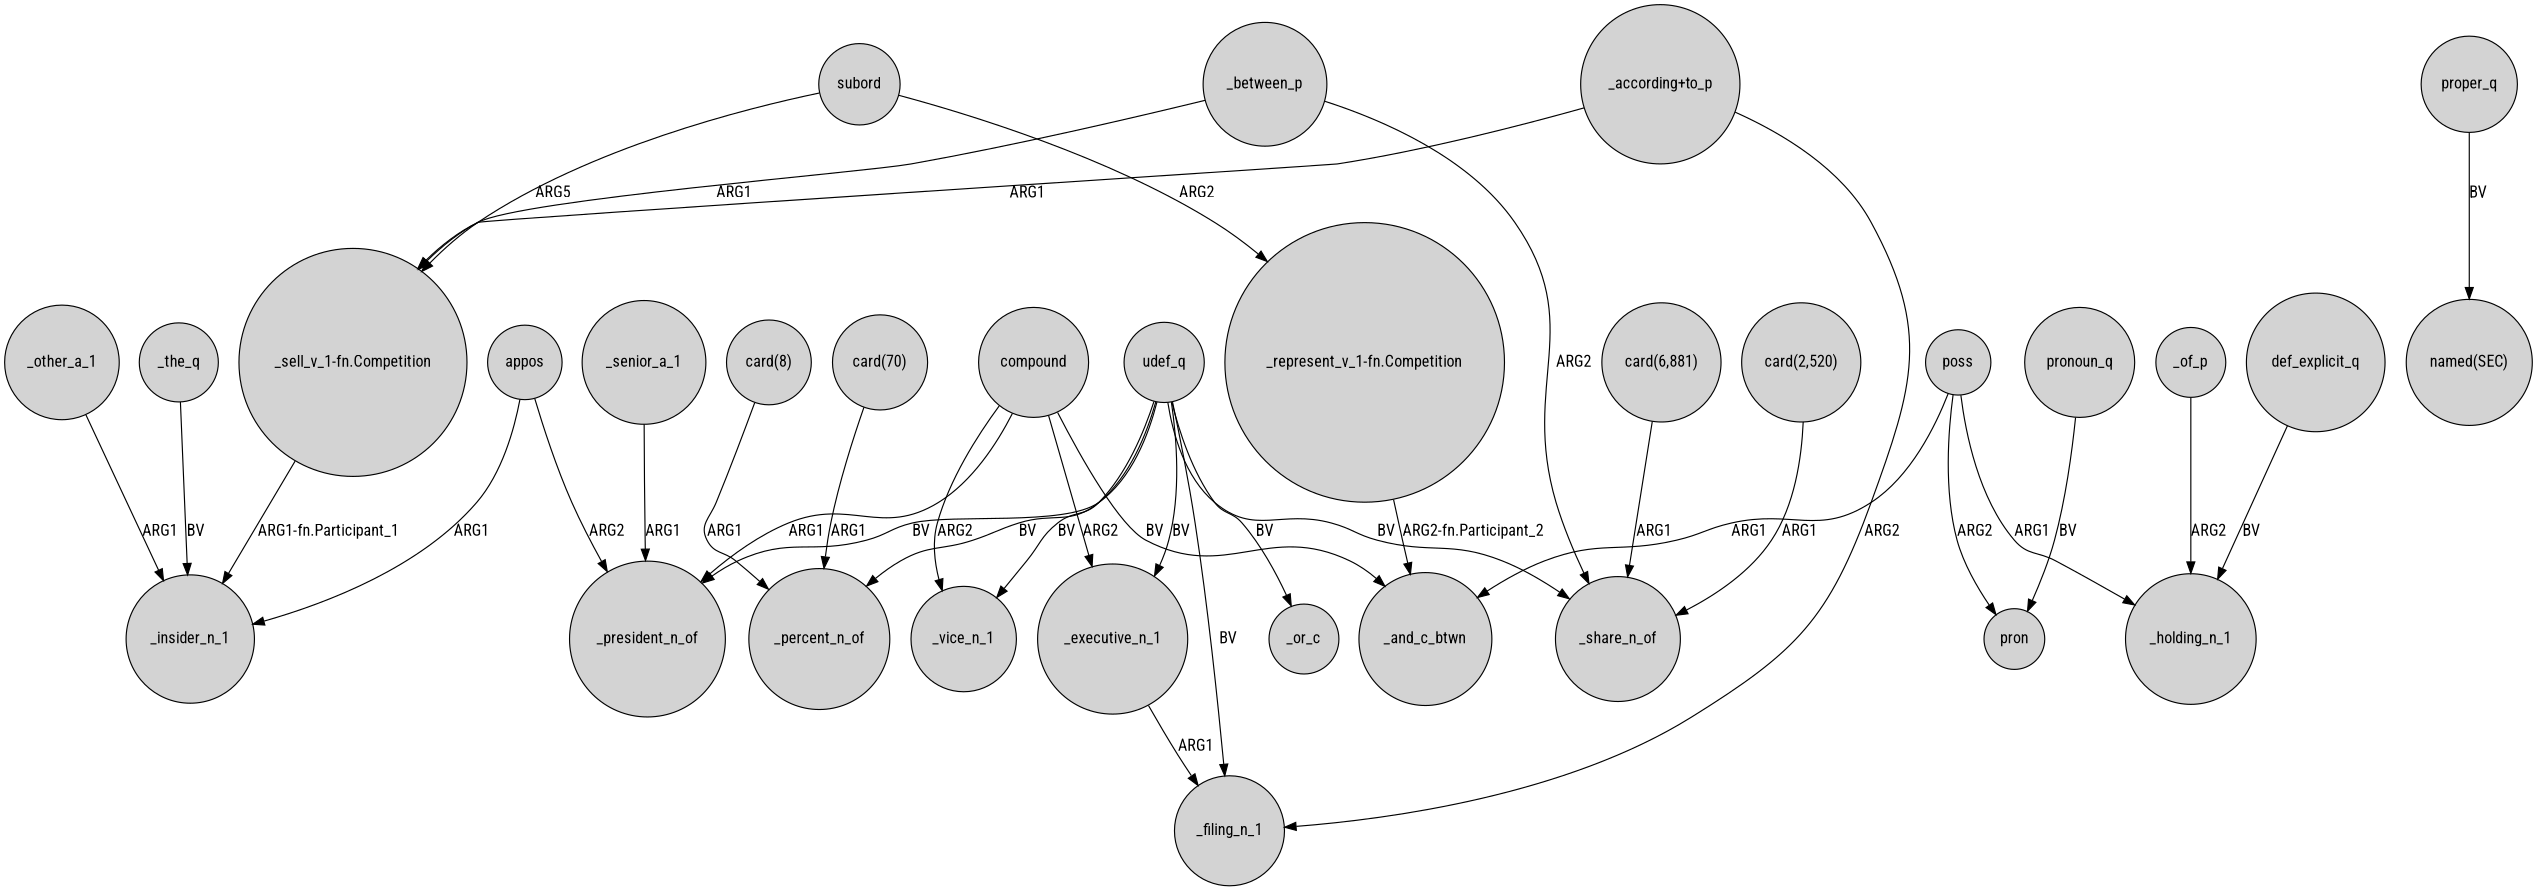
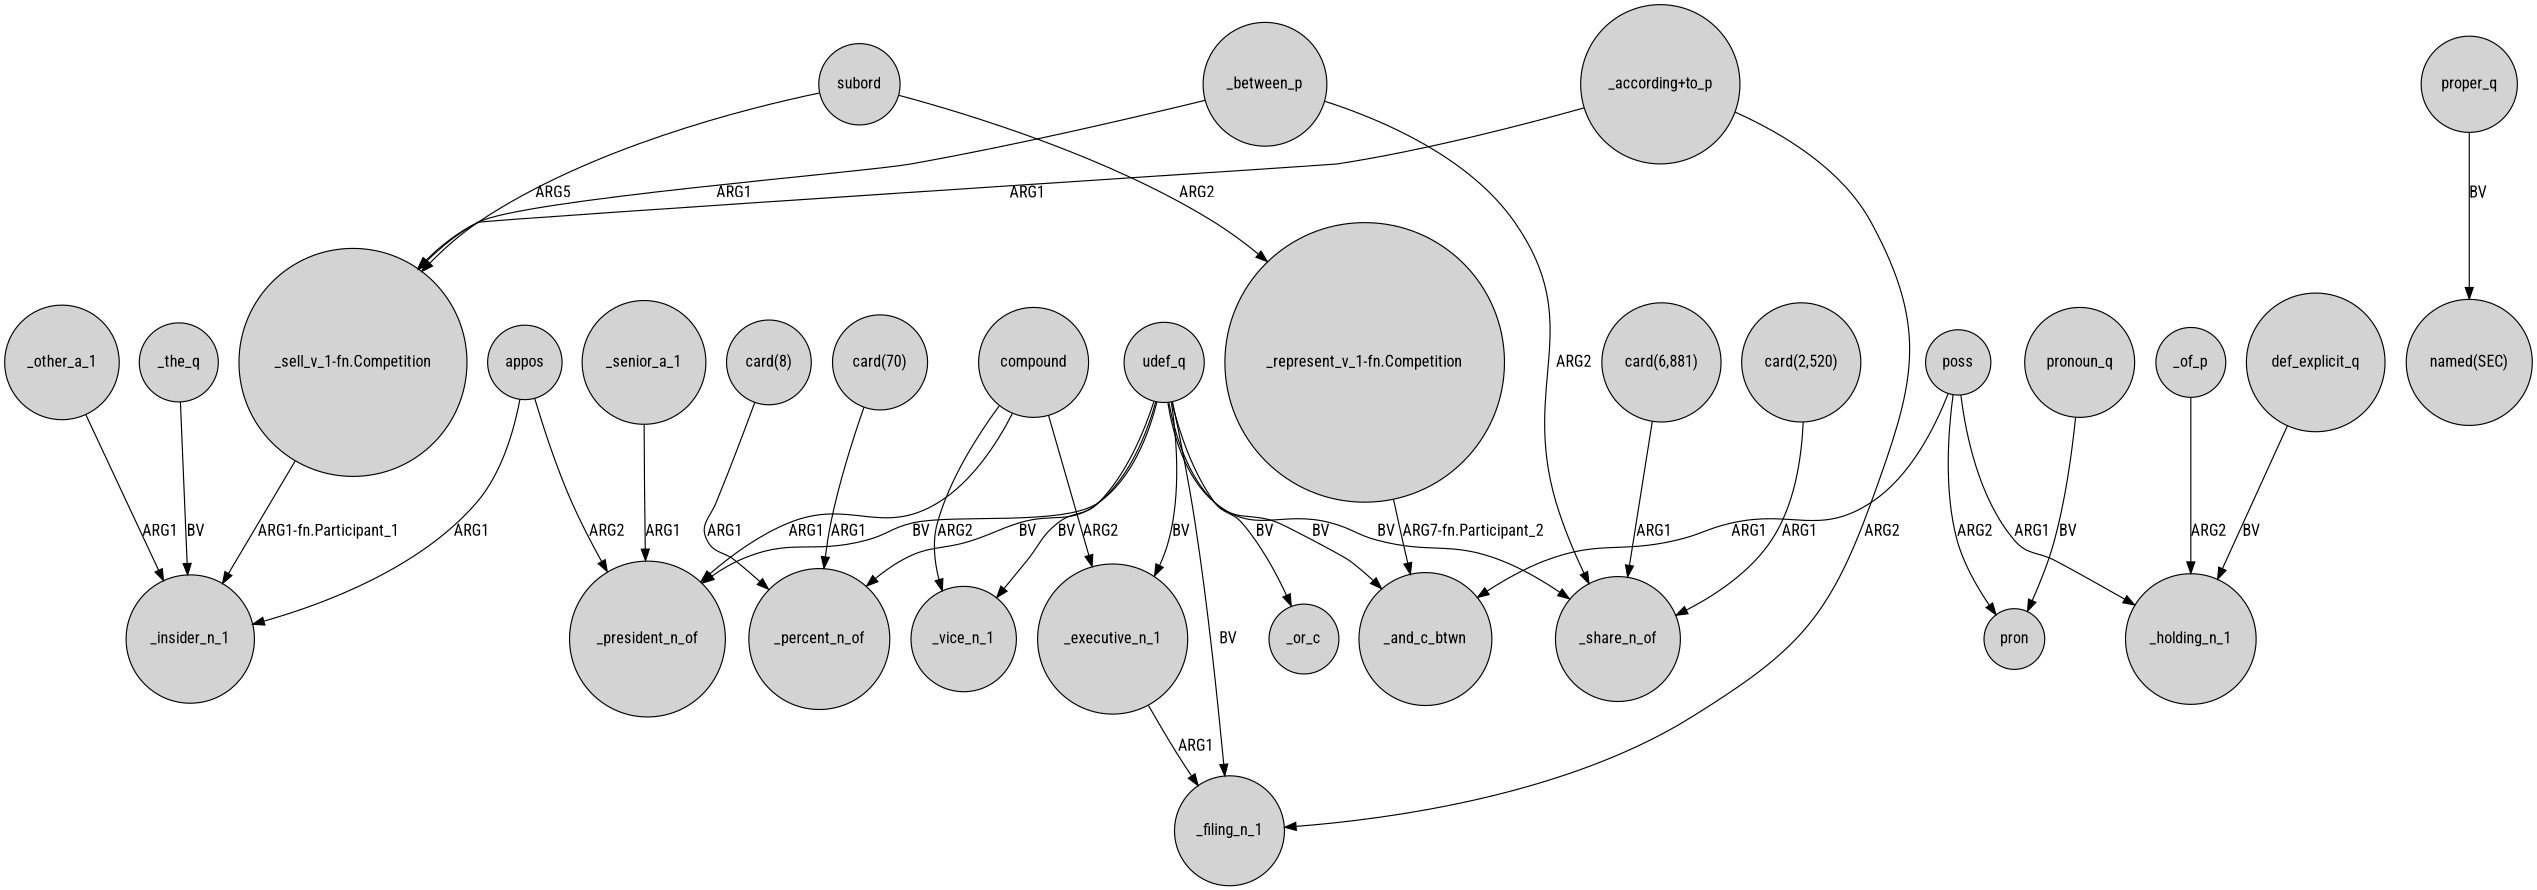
edge "_represent_v_1-fn.Competition" -> "_and_c_btwn": label "ARG2-fn.Participant_2" -> "ARG7-fn.Participant_2"
edge "compound" -> "_and_c_btwn": now "udef_q" -> "_and_c_btwn"
